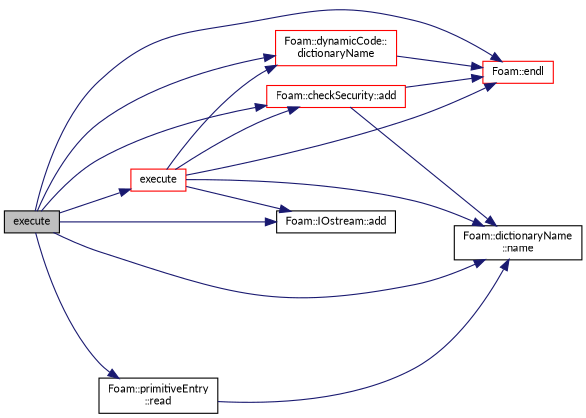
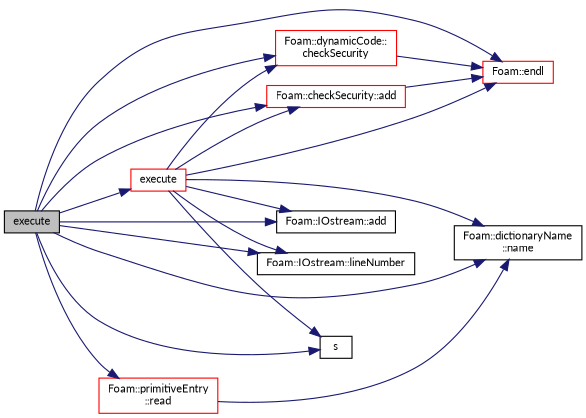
node "Foam::dynamicCode:: dictionaryName": label "Foam::dynamicCode:: dictionaryName" -> "Foam::dynamicCode:: checkSecurity"
edge "Foam::checkSecurity::add" -> "Foam::dictionaryName ::name": removed
node "Foam::IOstream::lineNumber": added
node "s": added
node "Foam::primitiveEntry ::read": color black -> red
